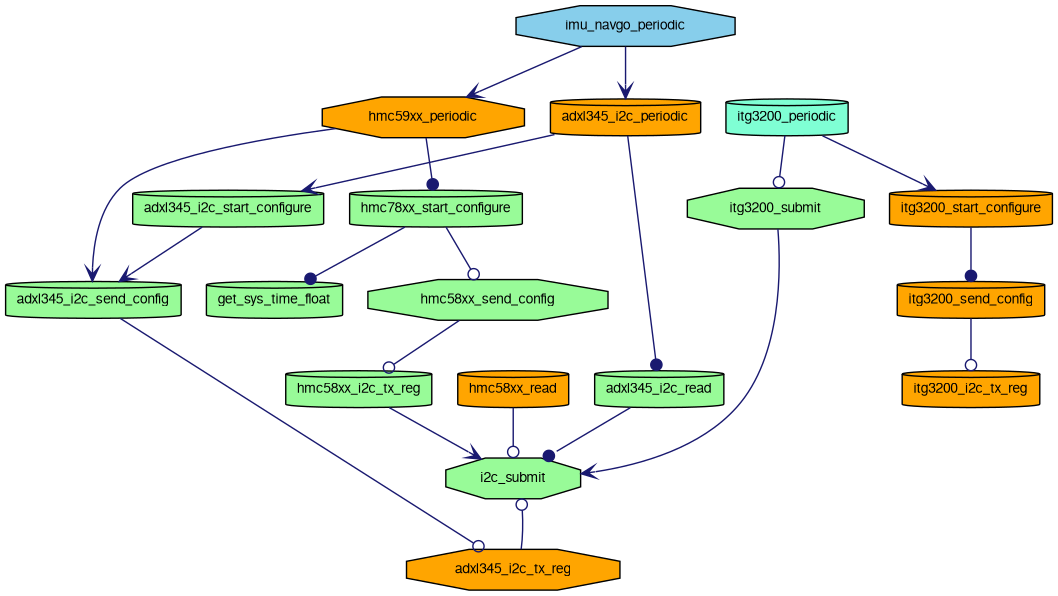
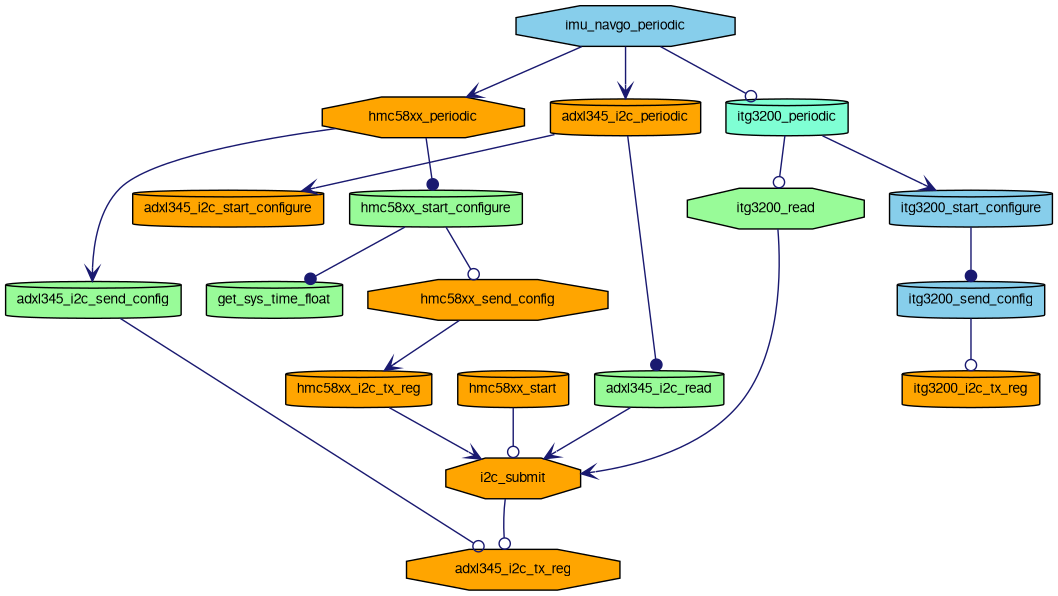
edge "imu_navgo_periodic" -> "itg3200_periodic": added
node "hmc59xx_periodic": label "hmc59xx_periodic" -> "hmc58xx_periodic"
node "adxl345_i2c_start_configure": fillcolor palegreen -> orange
node "hmc78xx_start_configure": label "hmc78xx_start_configure" -> "hmc58xx_start_configure"
node "itg3200_submit": label "itg3200_submit" -> "itg3200_read"
node "itg3200_start_configure": fillcolor orange -> skyblue
edge "adxl345_i2c_start_configure" -> "adxl345_i2c_send_config": removed
node "hmc58xx_send_config": fillcolor palegreen -> orange
node "itg3200_send_config": fillcolor orange -> skyblue
edge "hmc58xx_send_config" -> "hmc58xx_i2c_tx_reg": arrowhead odot -> vee
node "hmc58xx_i2c_tx_reg": fillcolor palegreen -> orange
node "hmc58xx_read": label "hmc58xx_read" -> "hmc58xx_start"
edge "adxl345_i2c_read" -> "i2c_submit": arrowhead dot -> vee
node "i2c_submit": fillcolor palegreen -> orange
edge "adxl345_i2c_tx_reg" -> "i2c_submit": reversed
